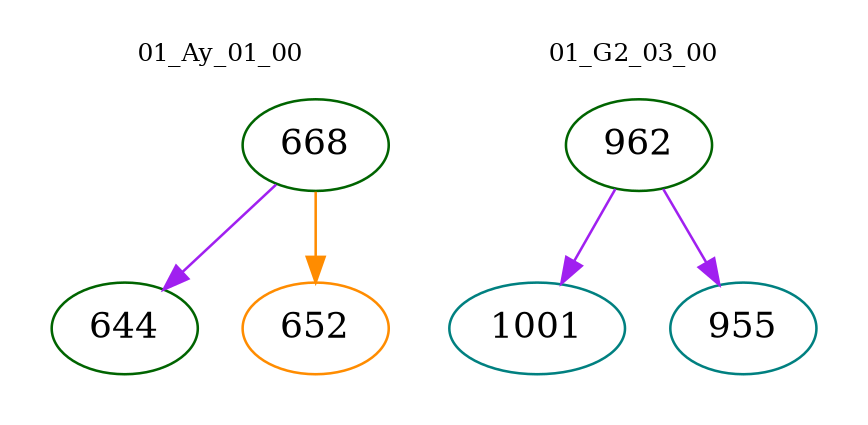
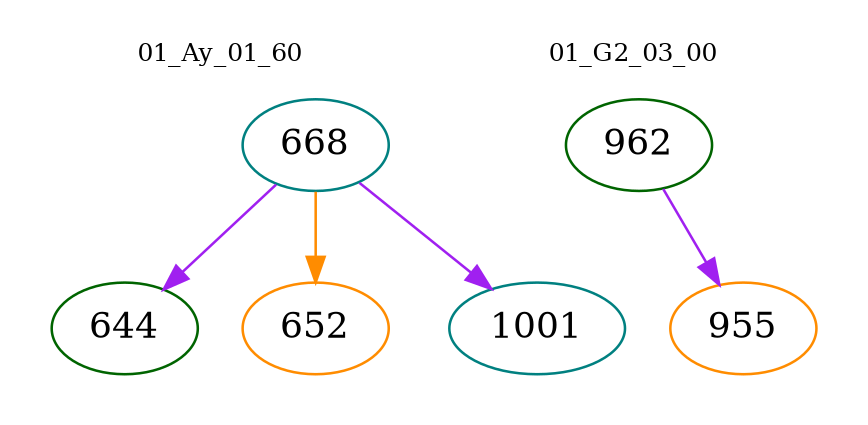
cluster "01_Ay_01_00": label "01_Ay_01_00" -> "01_Ay_01_60"
node "668": color darkgreen -> teal
edge "962" -> "1001": now "668" -> "1001"
node "955": color teal -> darkorange
